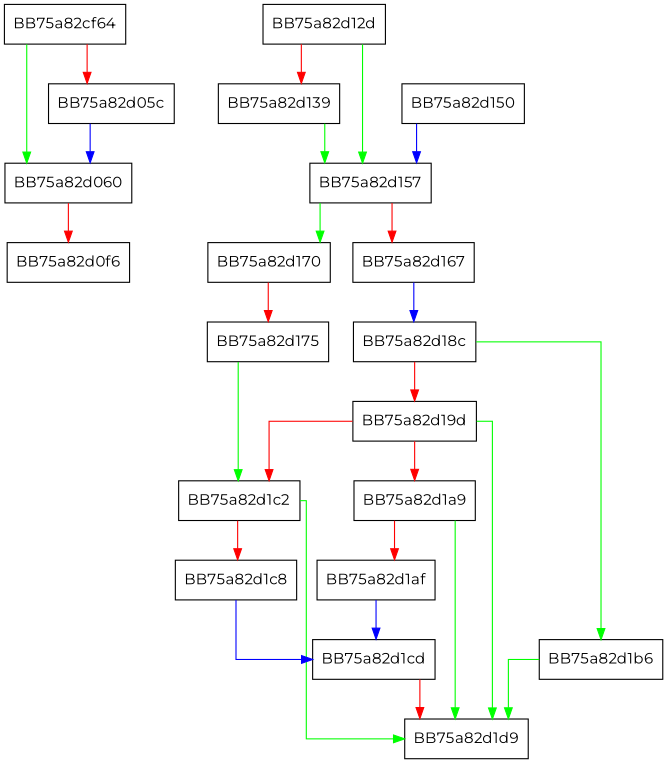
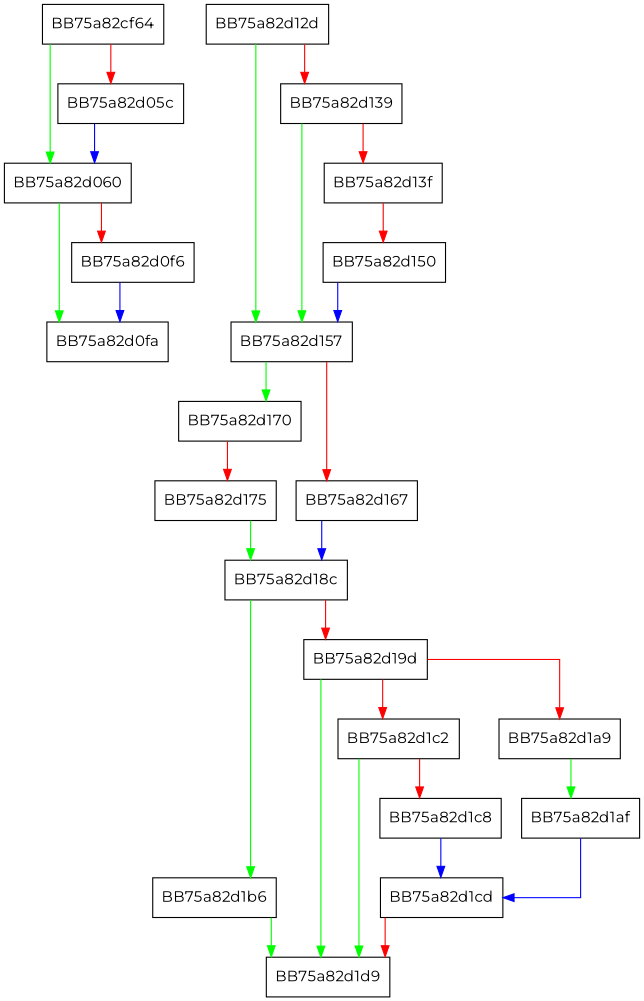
node "BB75a82d13f": added
node "BB75a82d0fa": added
edge "BB75a82d175" -> "BB75a82d1c2": now "BB75a82d175" -> "BB75a82d18c"
edge "BB75a82d1a9" -> "BB75a82d1af": color red -> green
edge "BB75a82d1a9" -> "BB75a82d1d9": removed
